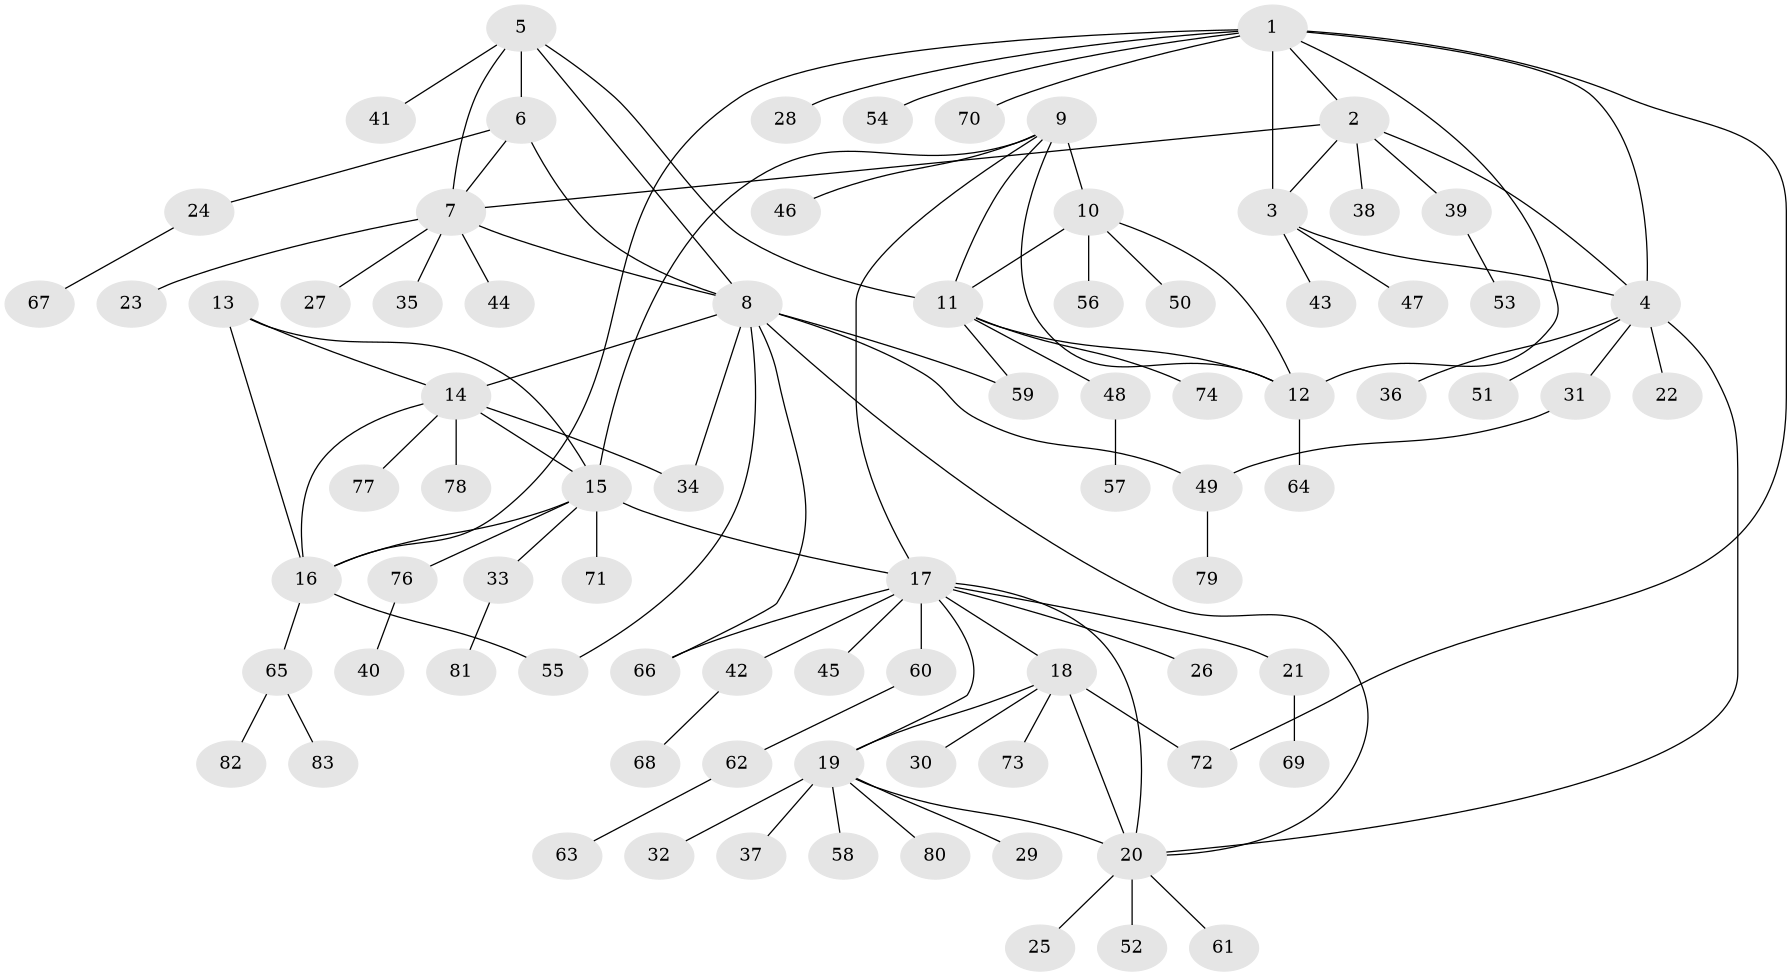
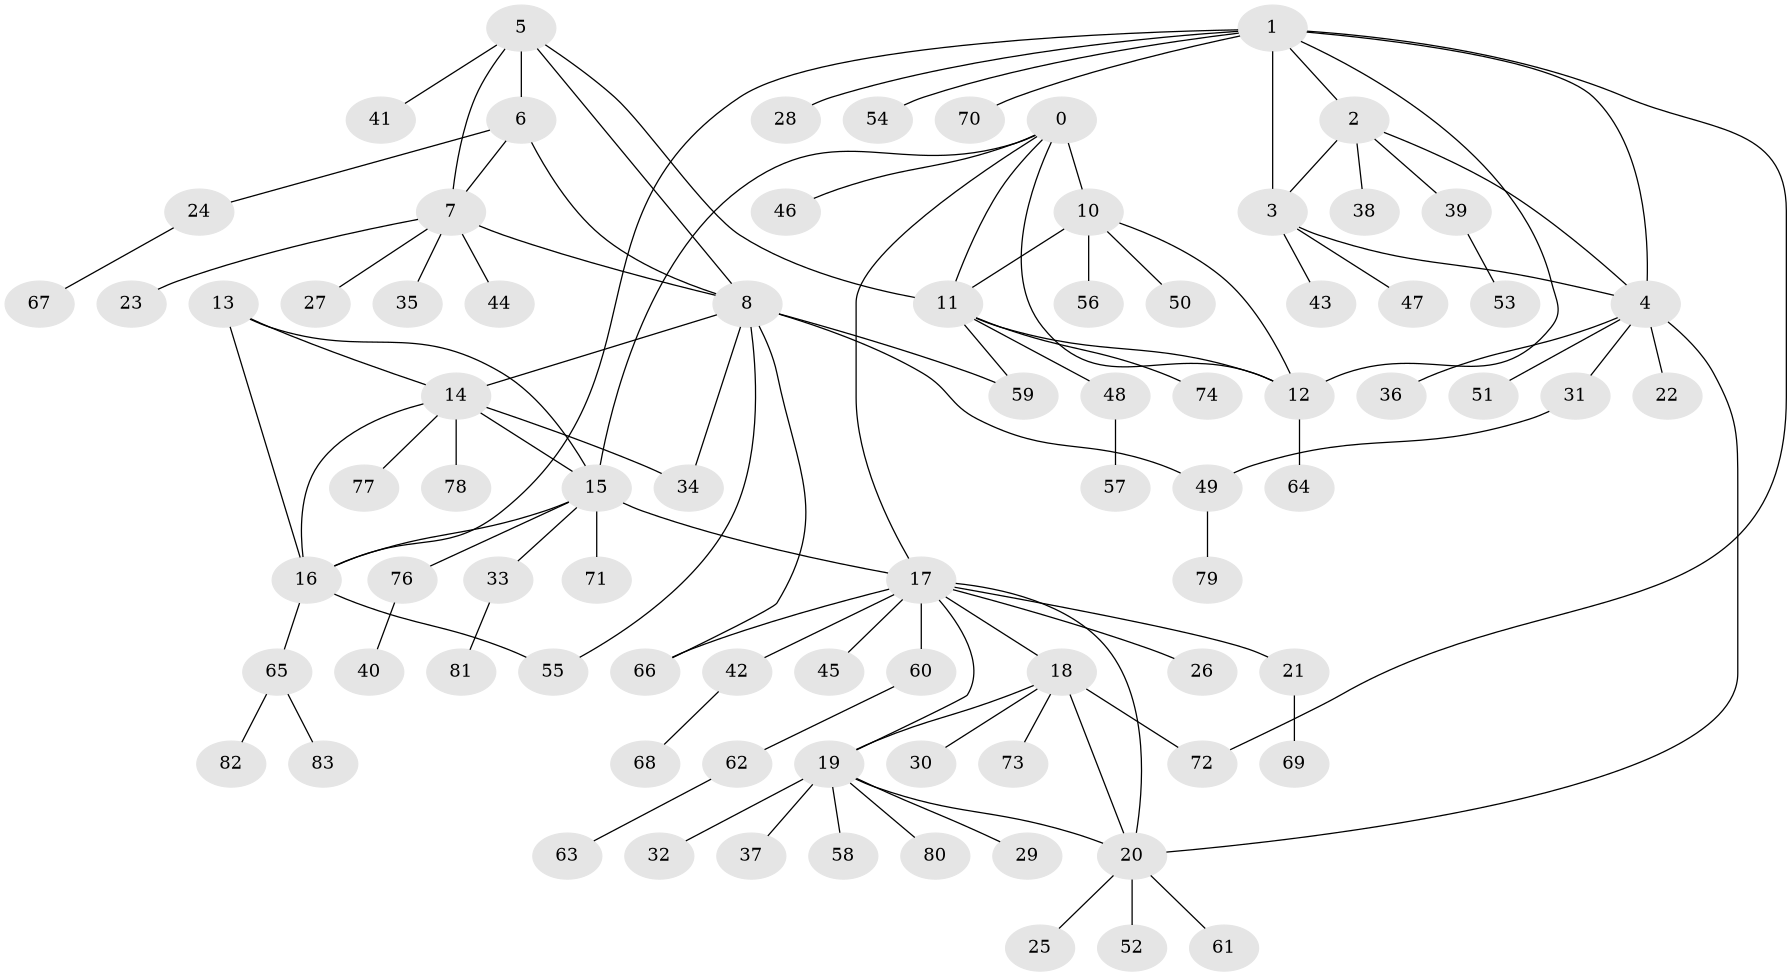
node "9": label "9" -> "0"
edge "2" -- "7": removed
edge "8" -- "20": removed
